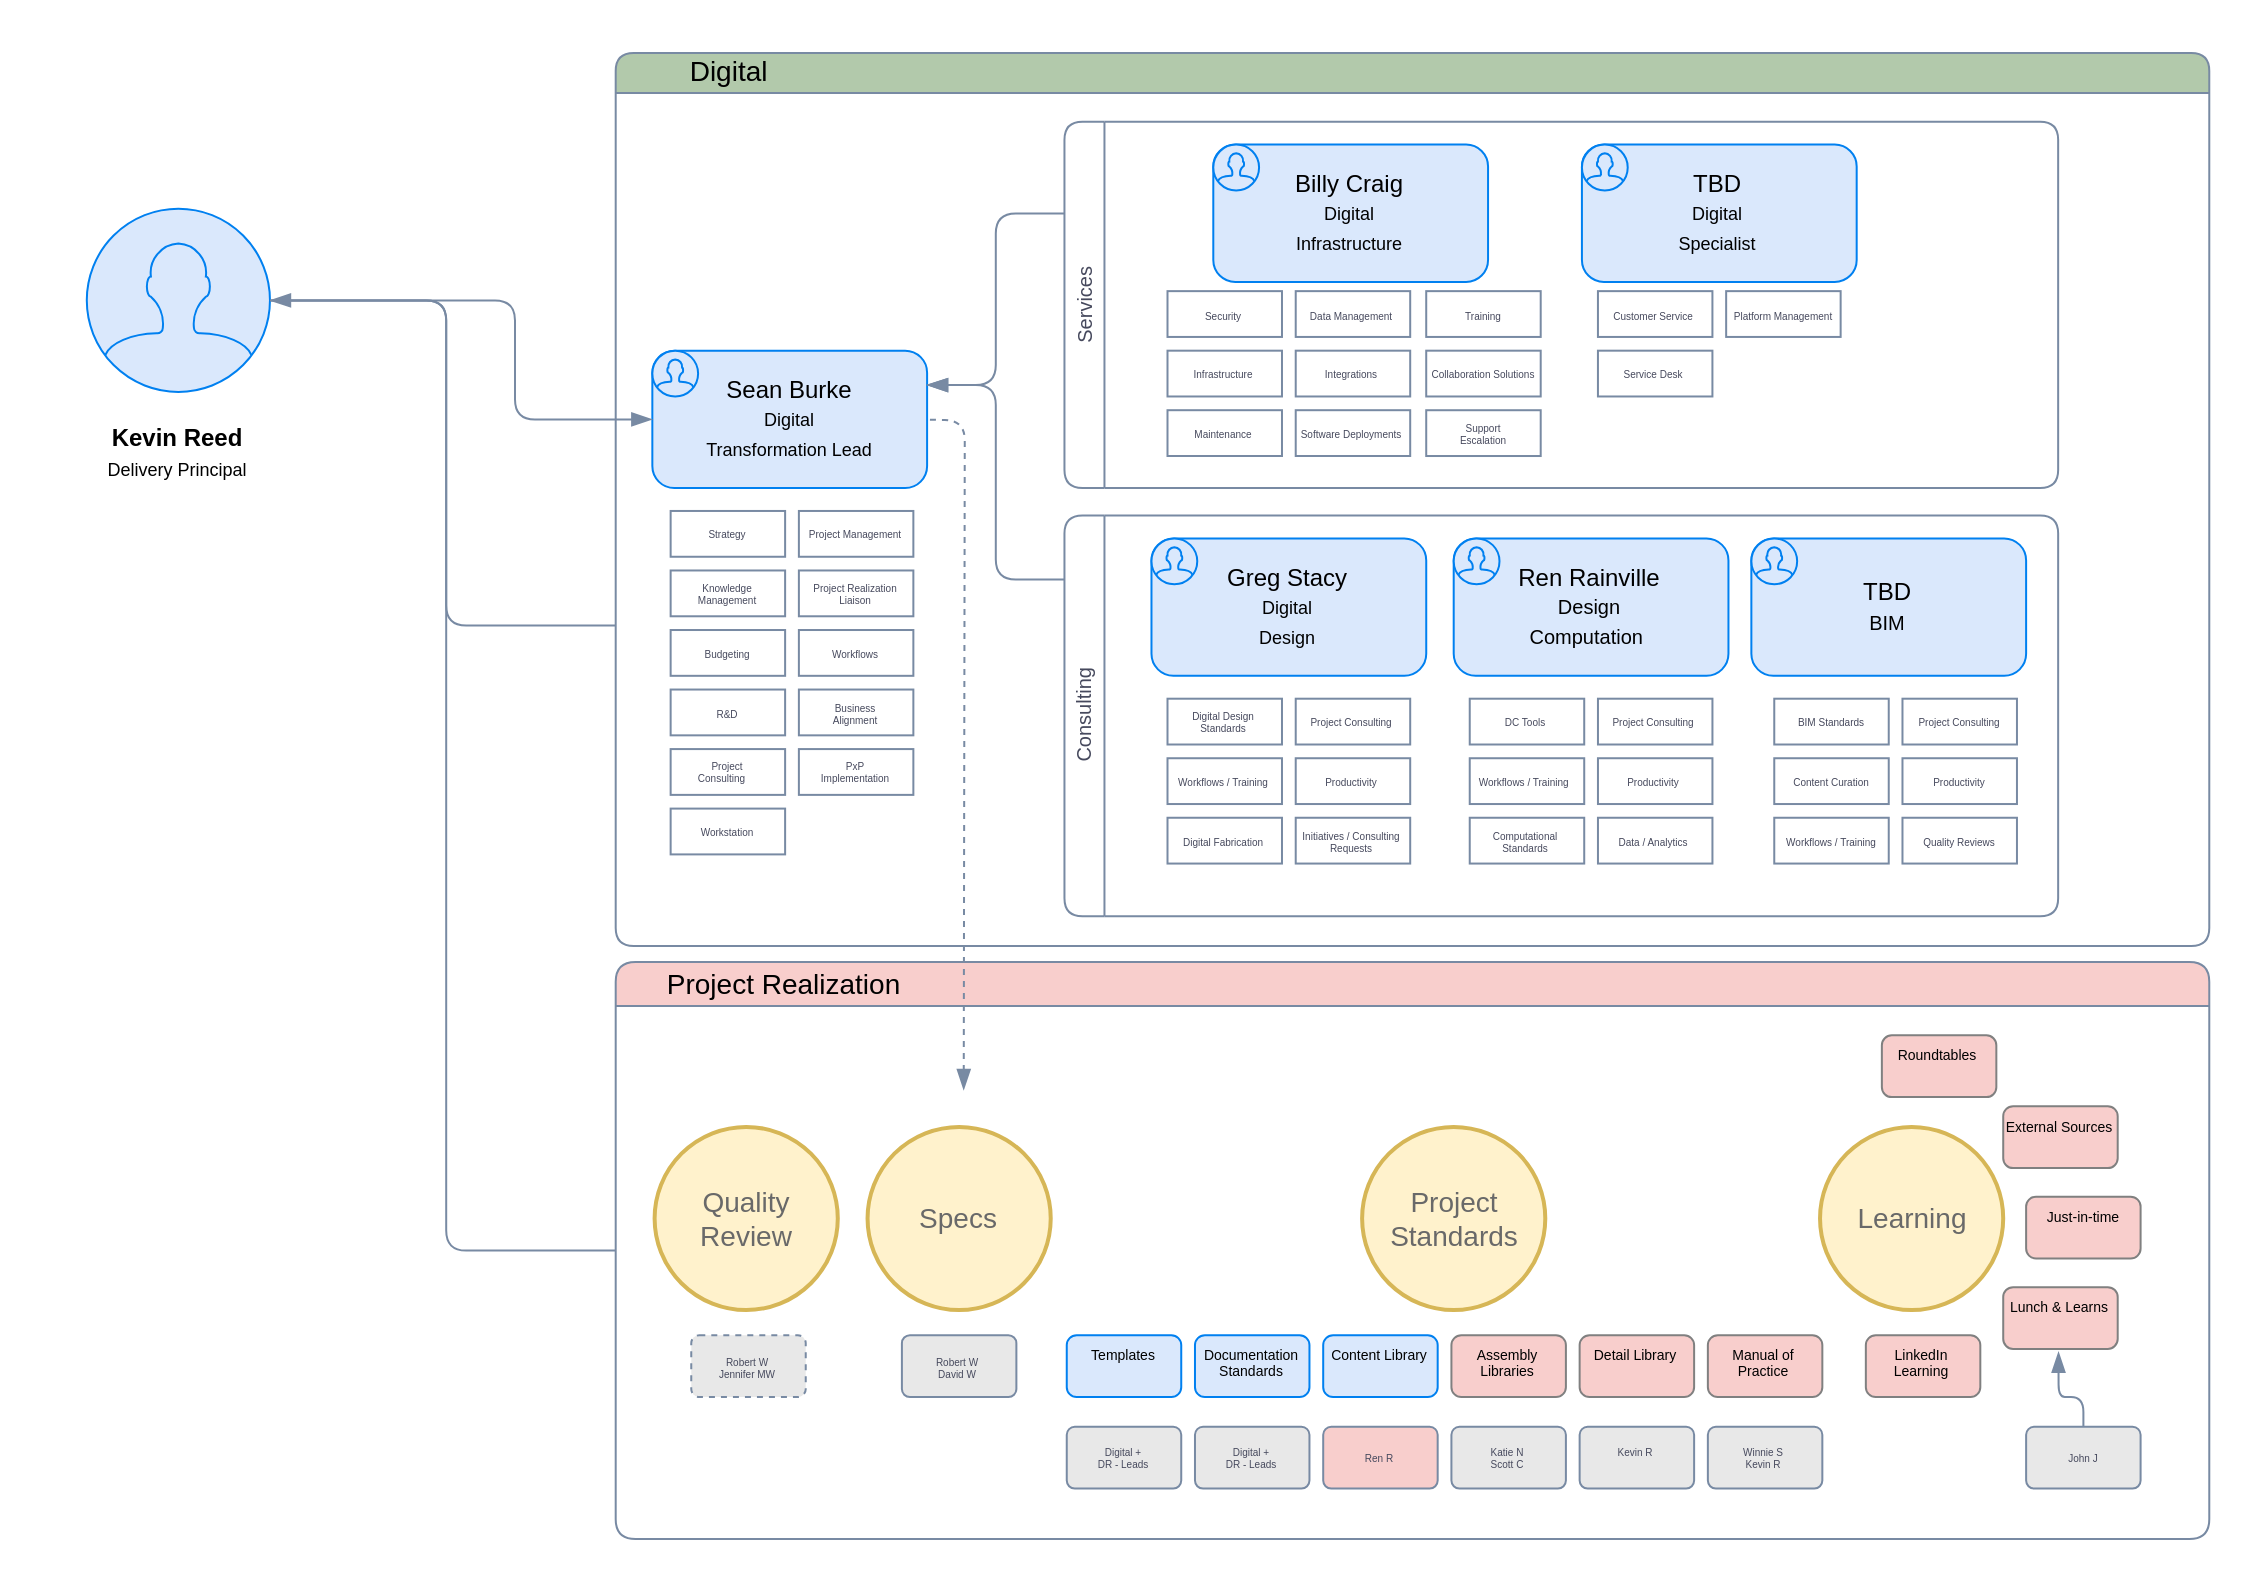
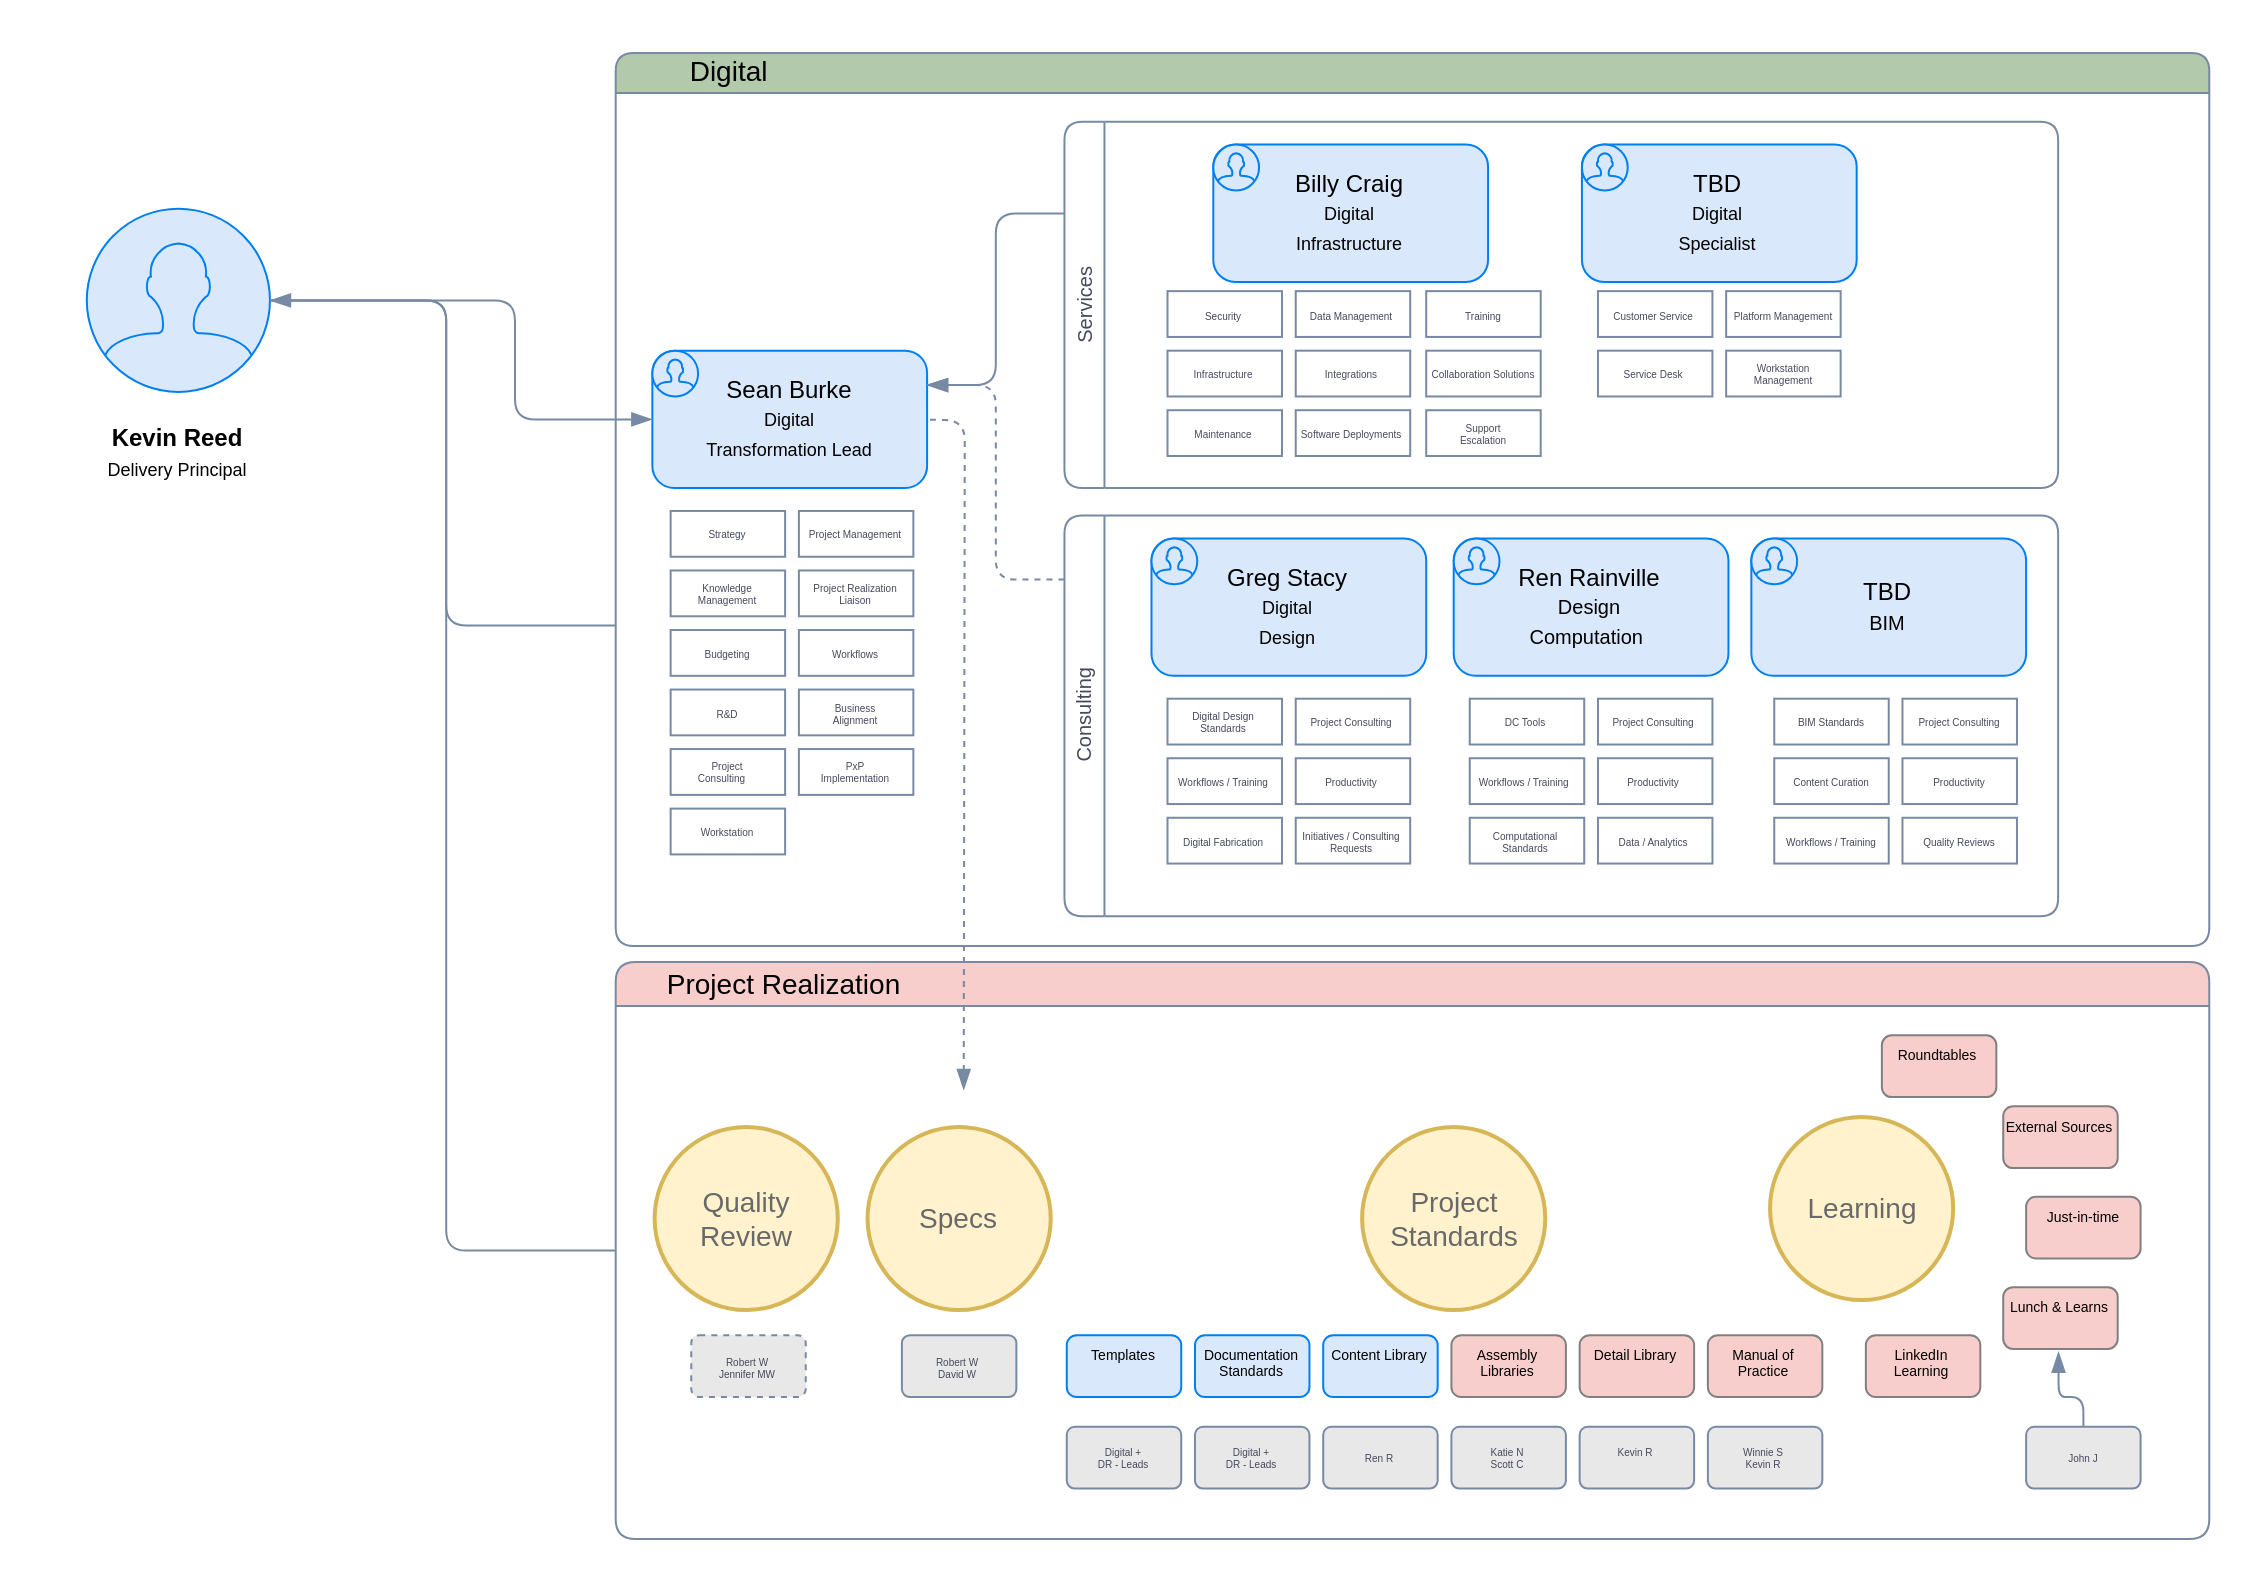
node "Workstation Management": added
edge "Consulting" -> "Sean Burke Digital Transformation Lead": style solid -> dashed
node "Learning": moved (1912, 1218) -> (1862, 1208)
node "Ren R": fillcolor #f8cecc -> #e8e8e8
